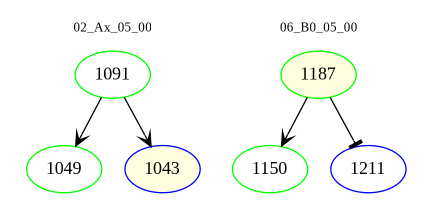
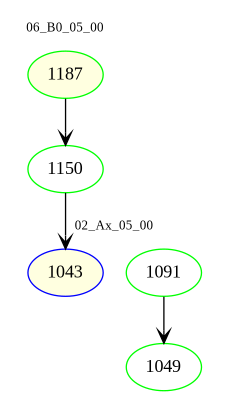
edge "1091" -> "1043": now "1150" -> "1043"
node "1211": removed
